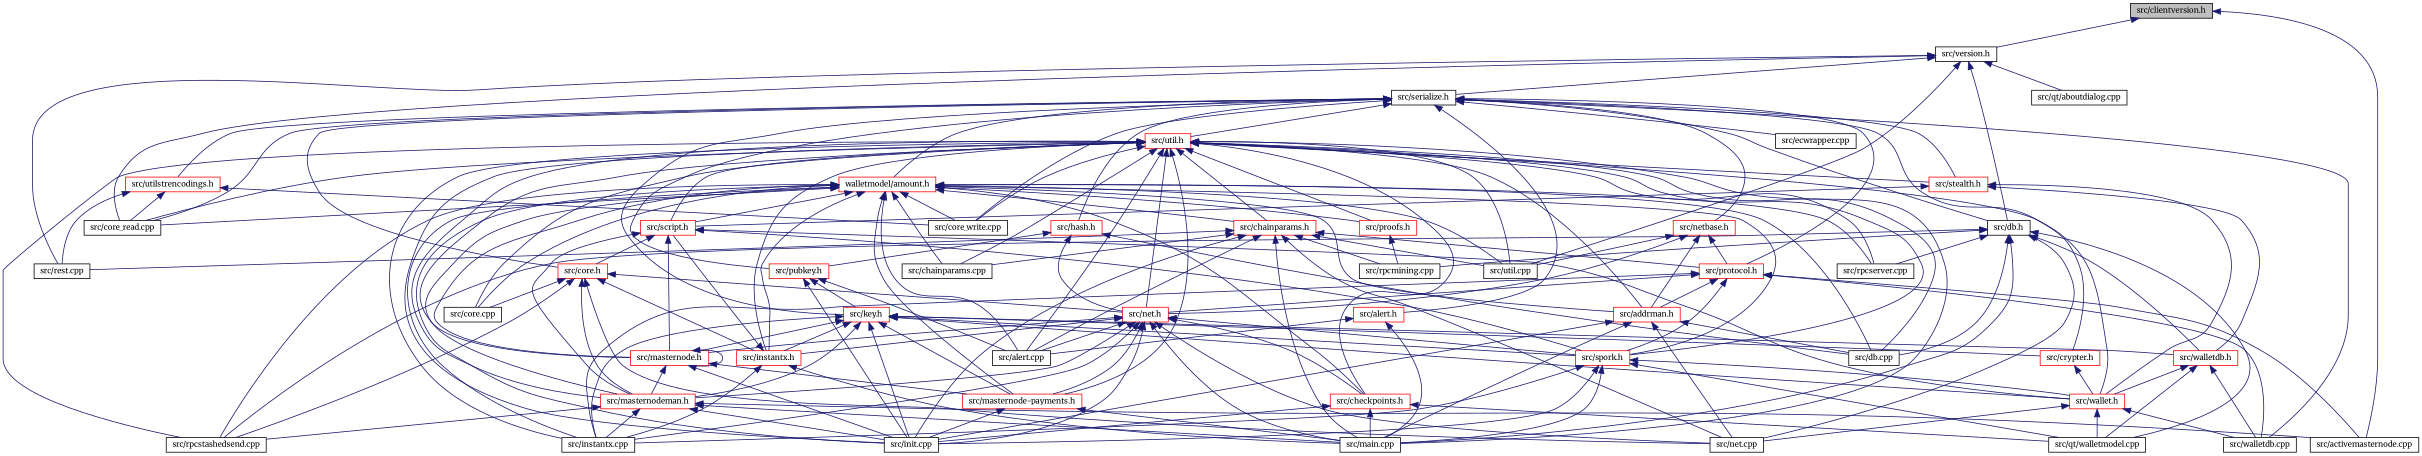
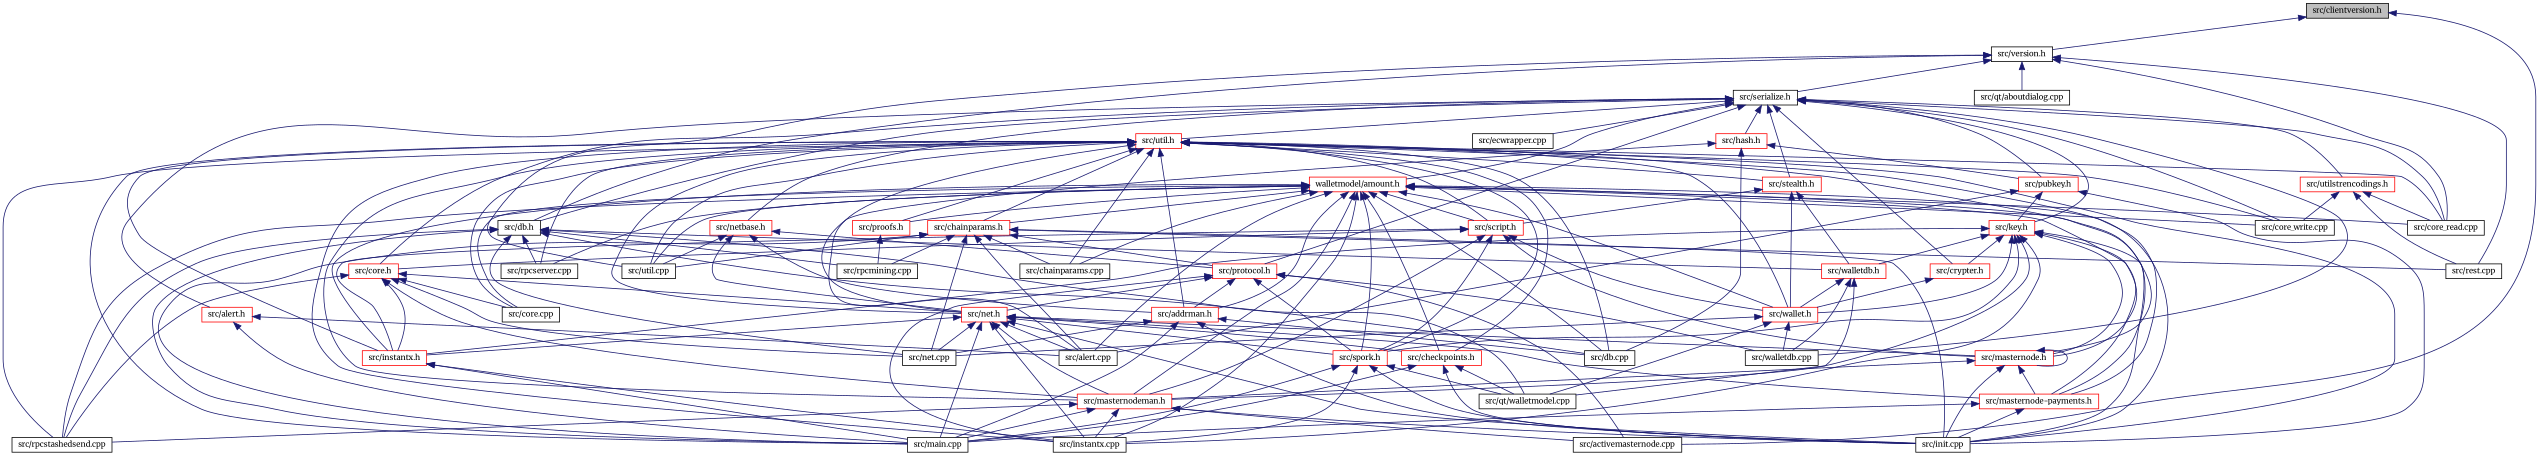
edge "src/script.h" -> "src/instantx.h": reversed
edge "src/wallet.h" -> "src/spork.h": now "src/wallet.h" -> "walletmodel/amount.h"
